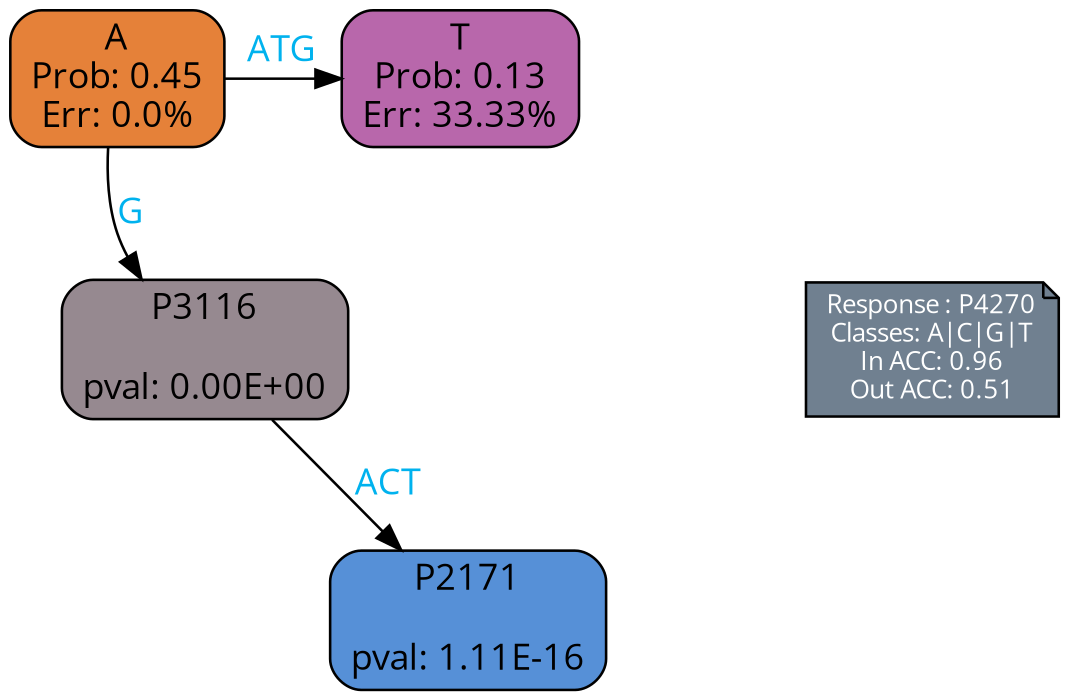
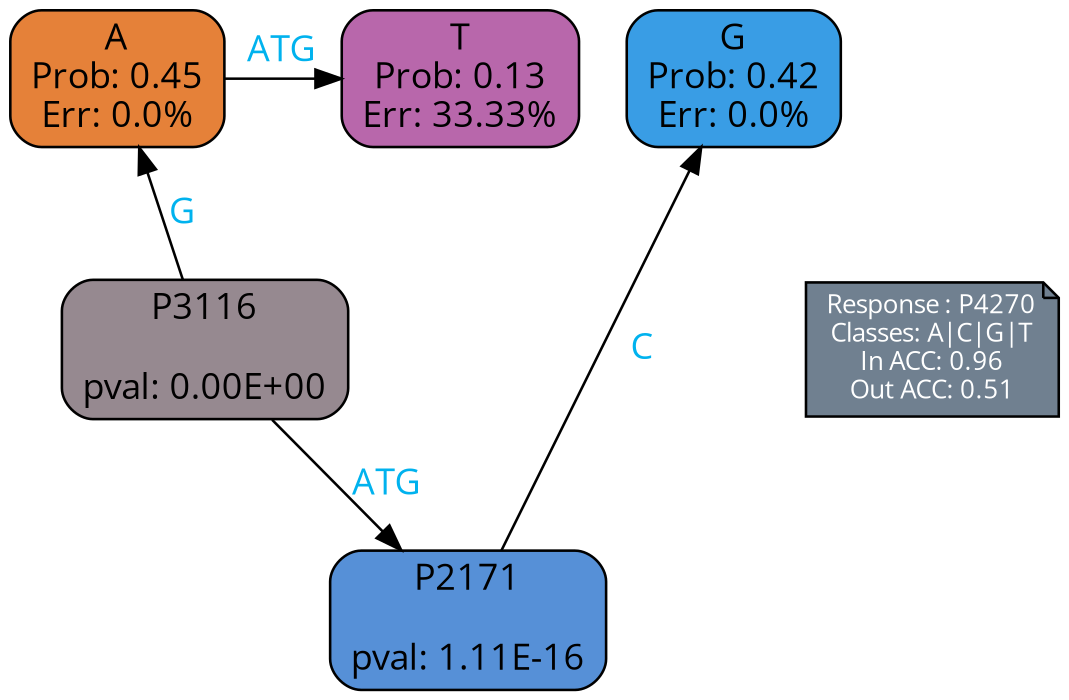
node "G Prob: 0.42 Err: 0.0%": added
edge "A Prob: 0.45 Err: 0.0%" -> "P3116 pval: 0.00E+00": reversed
edge "P3116 pval: 0.00E+00" -> "P2171 pval: 1.11E-16": label "ACT" -> "ATG"
